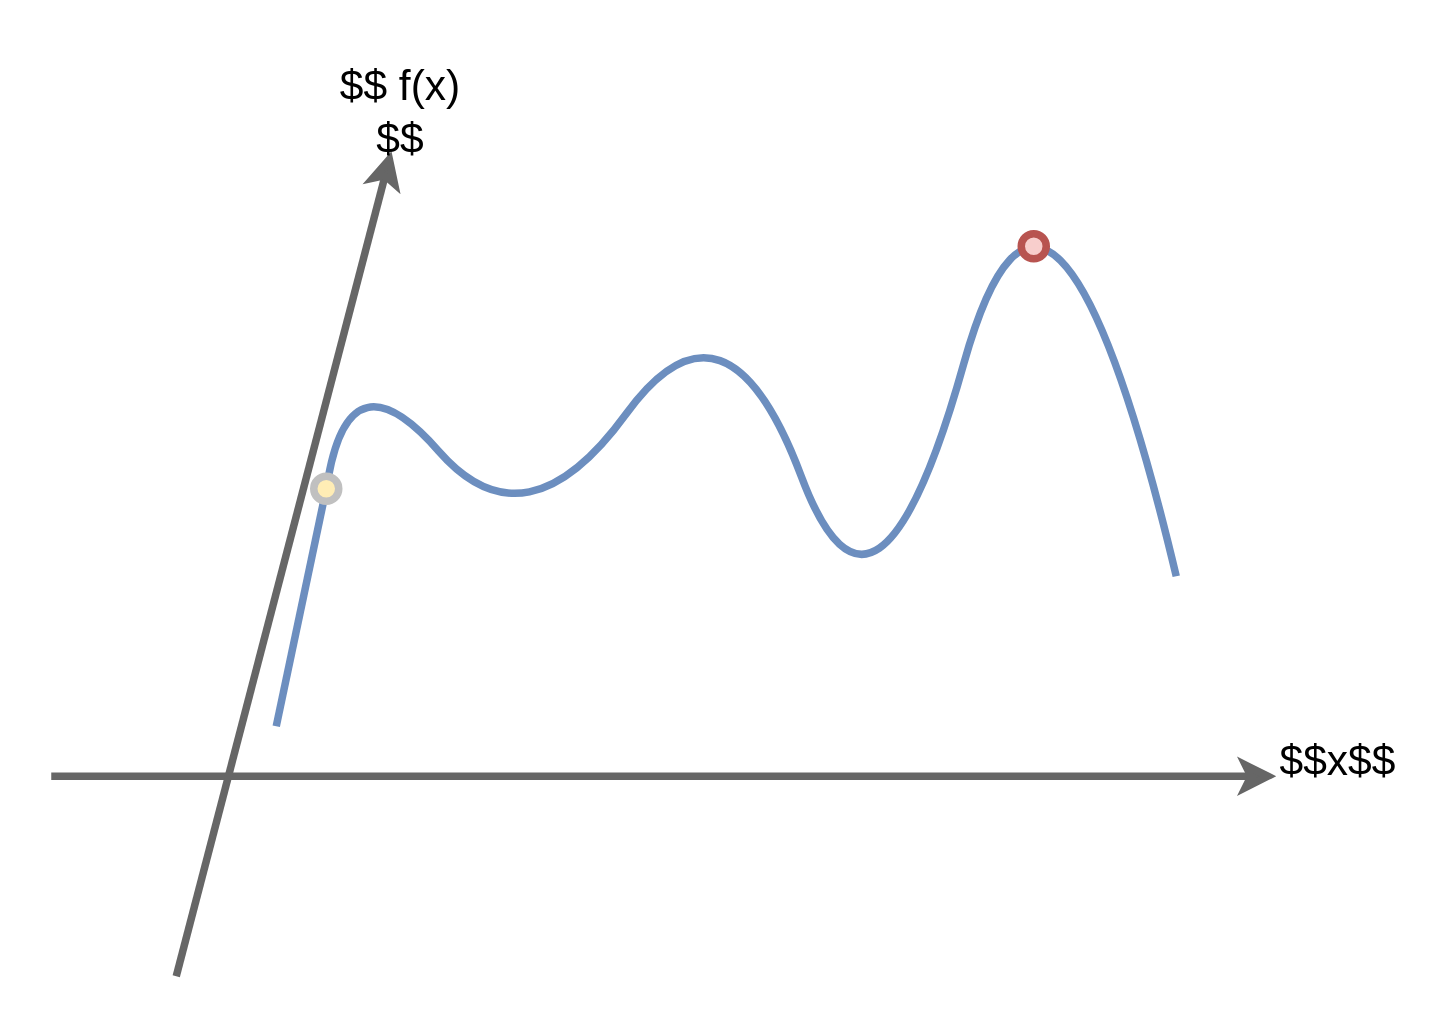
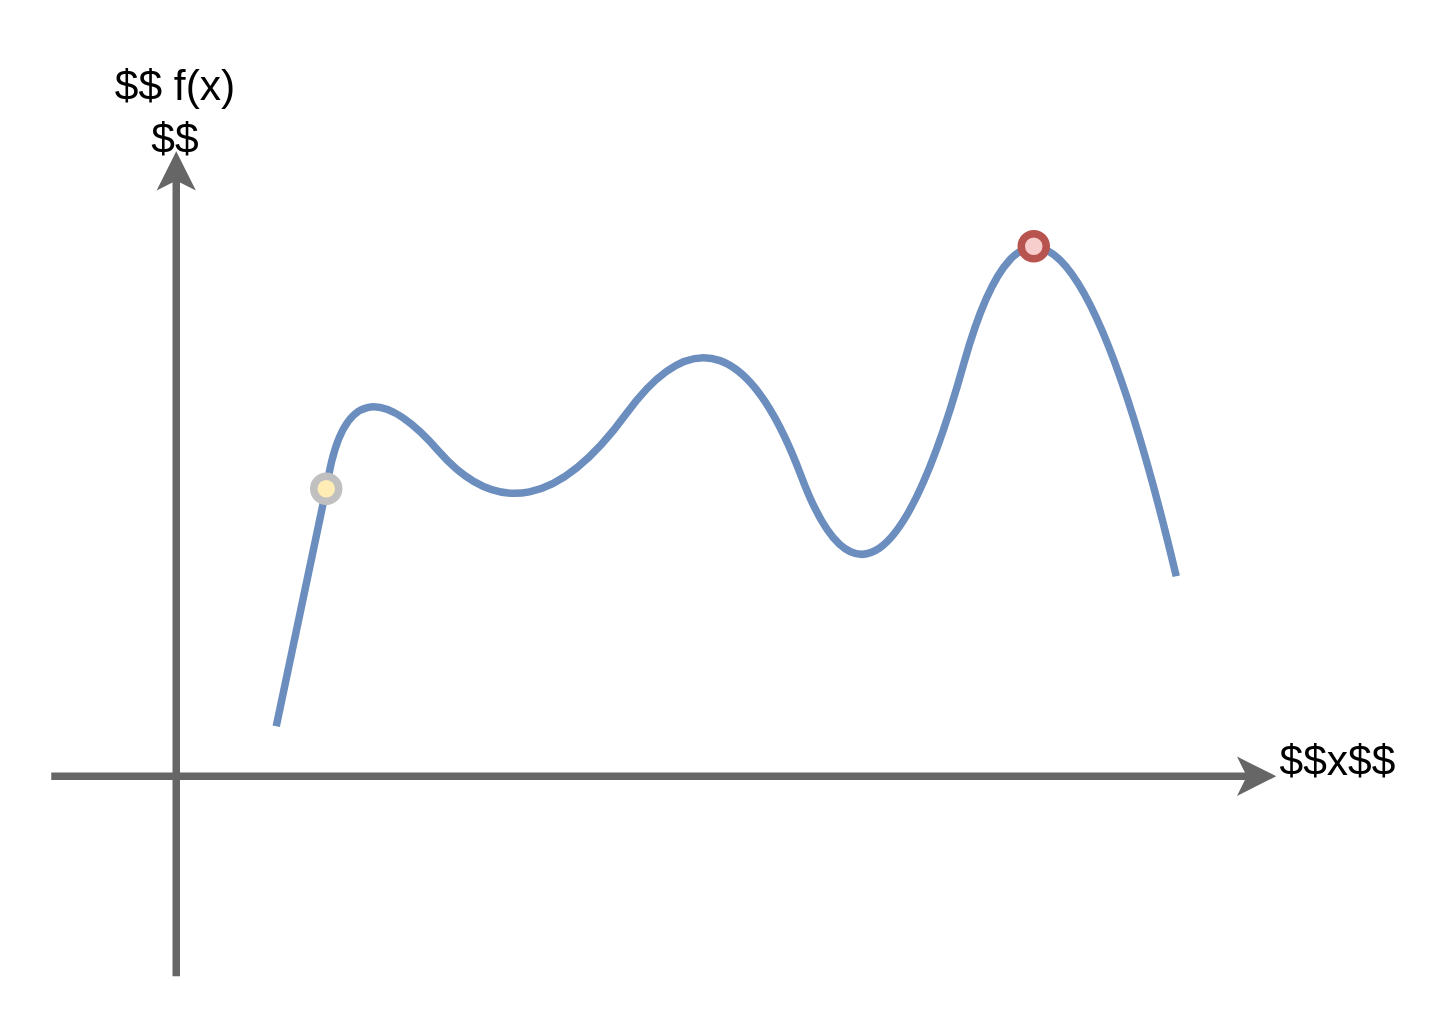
node "$$ f(x) $$": moved (401, 114) -> (176, 114)
